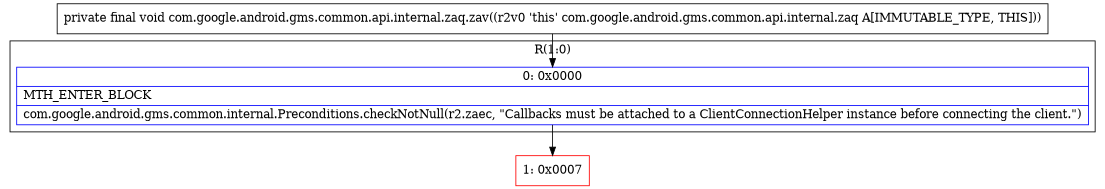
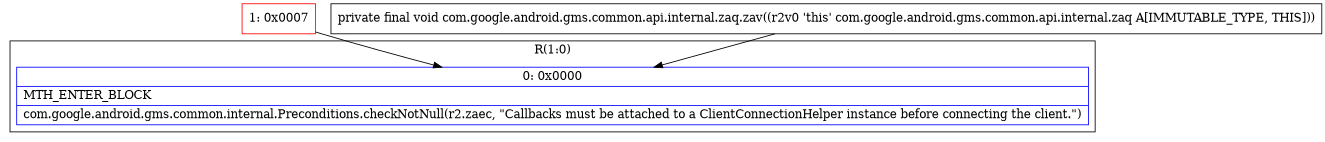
edge "0: 0x0000" -> "1: 0x0007": reversed
